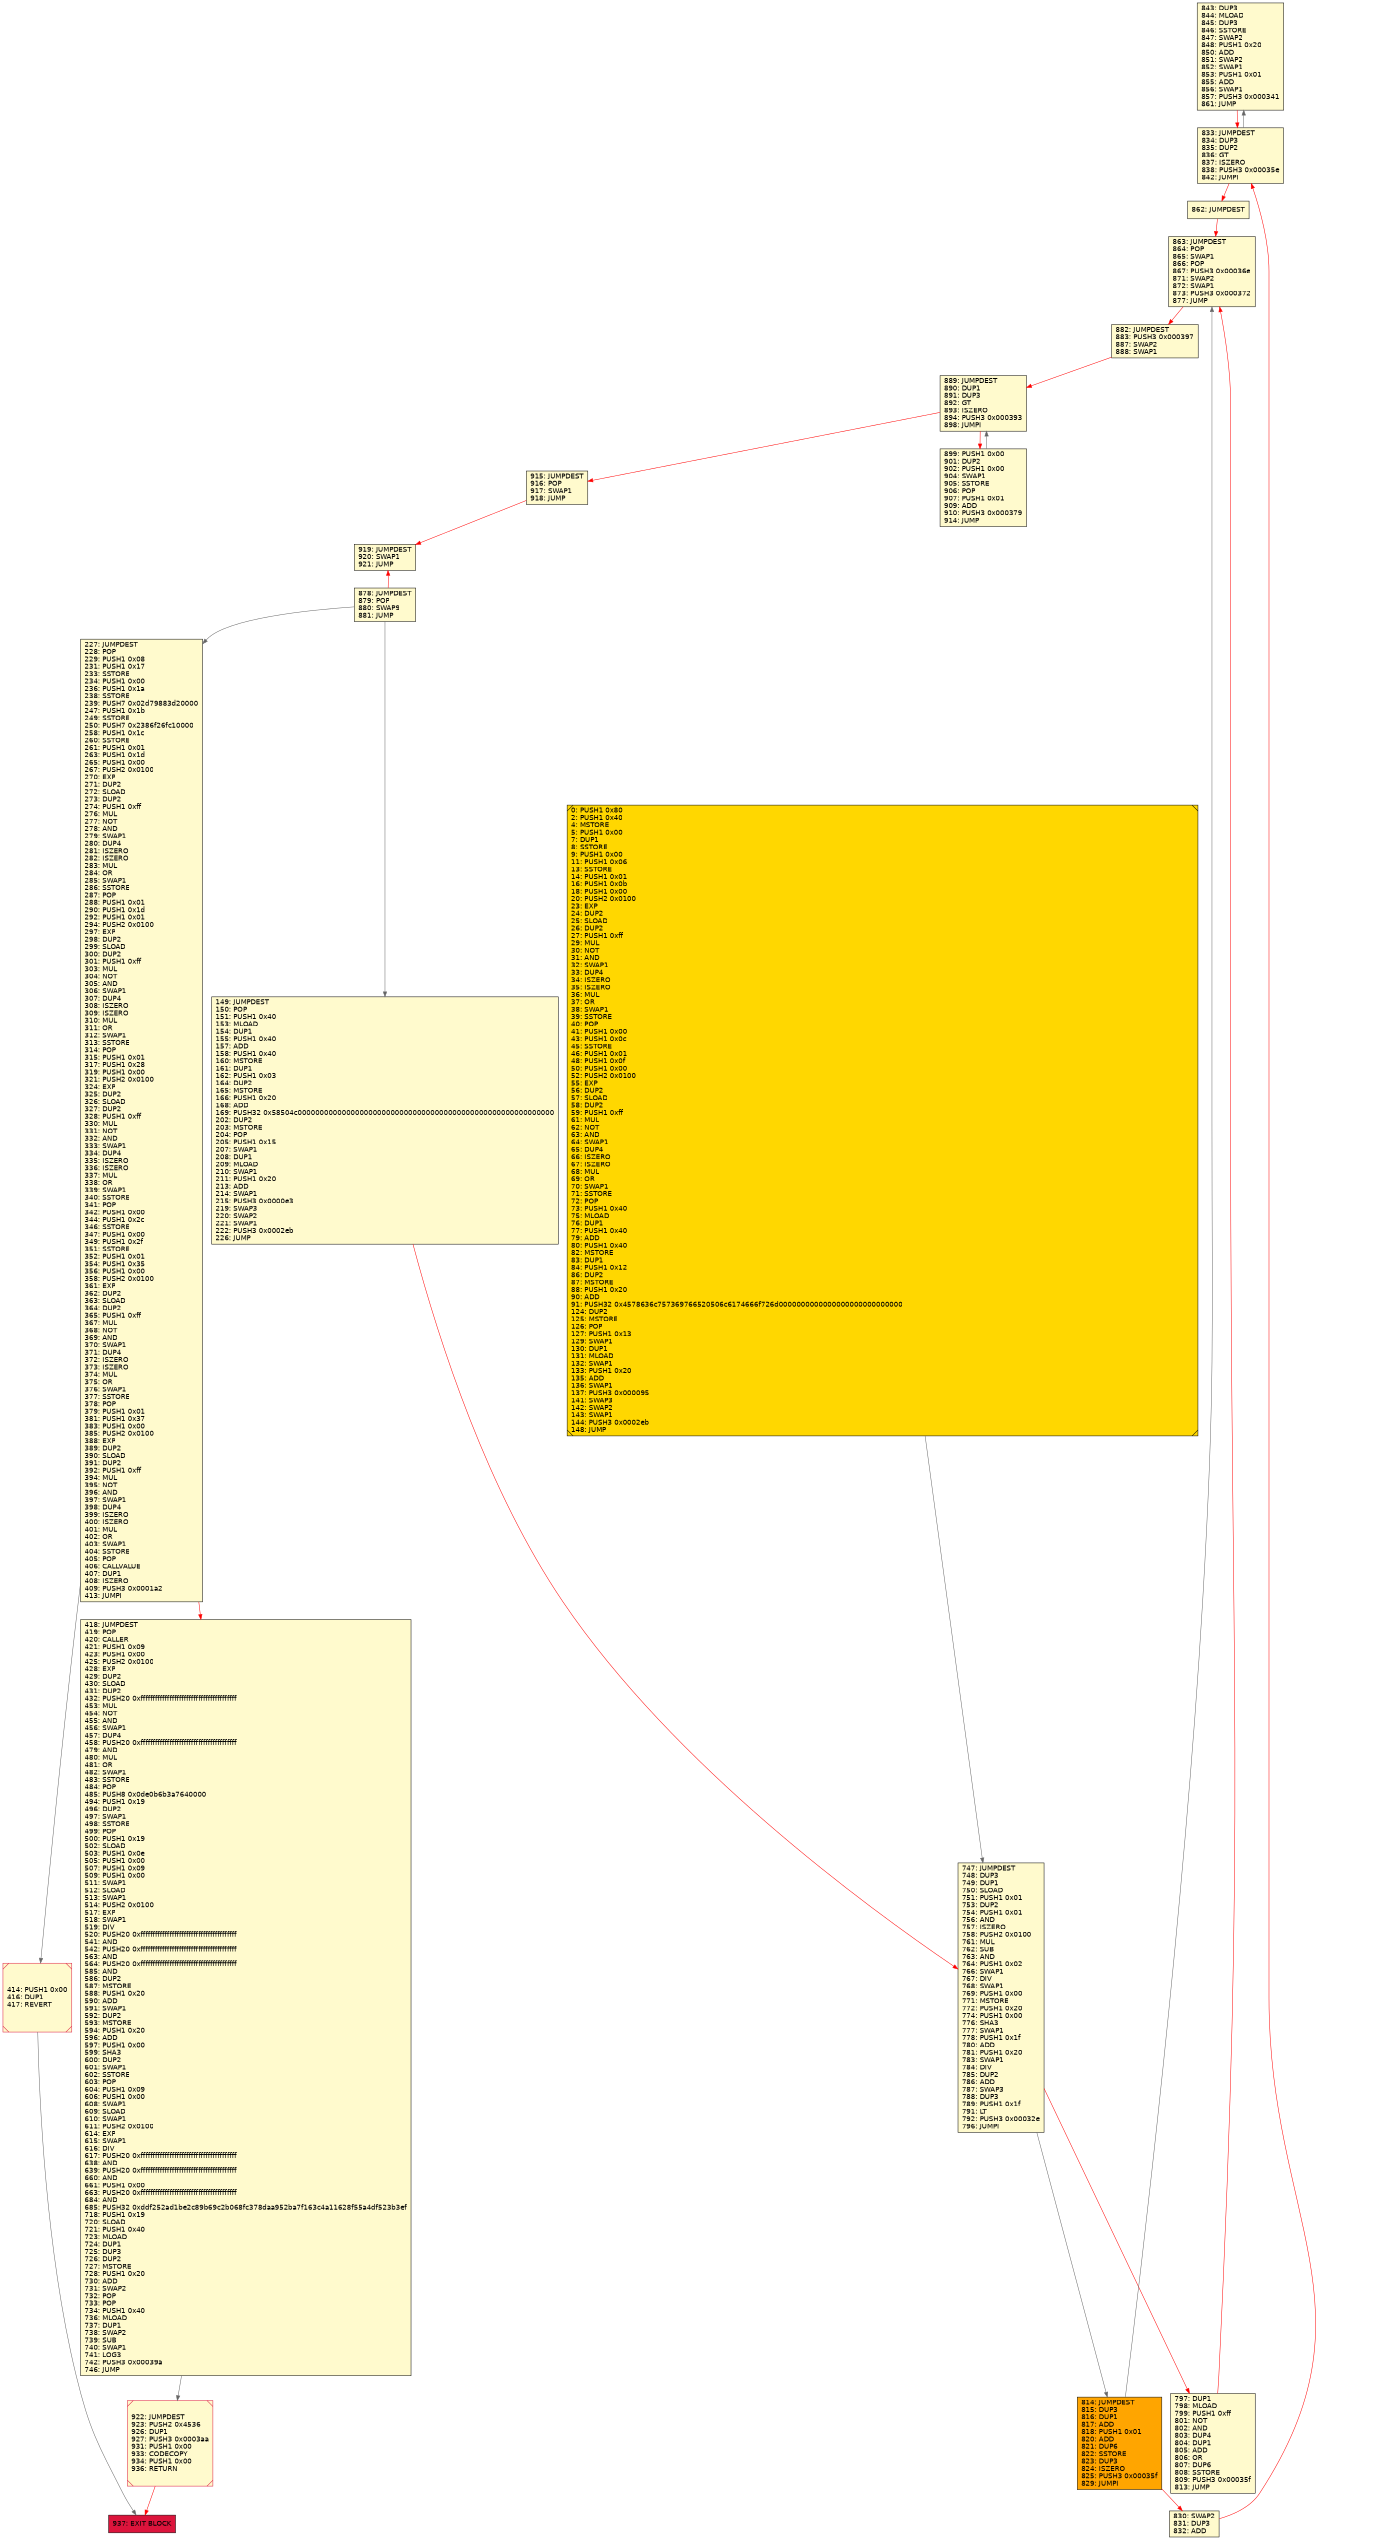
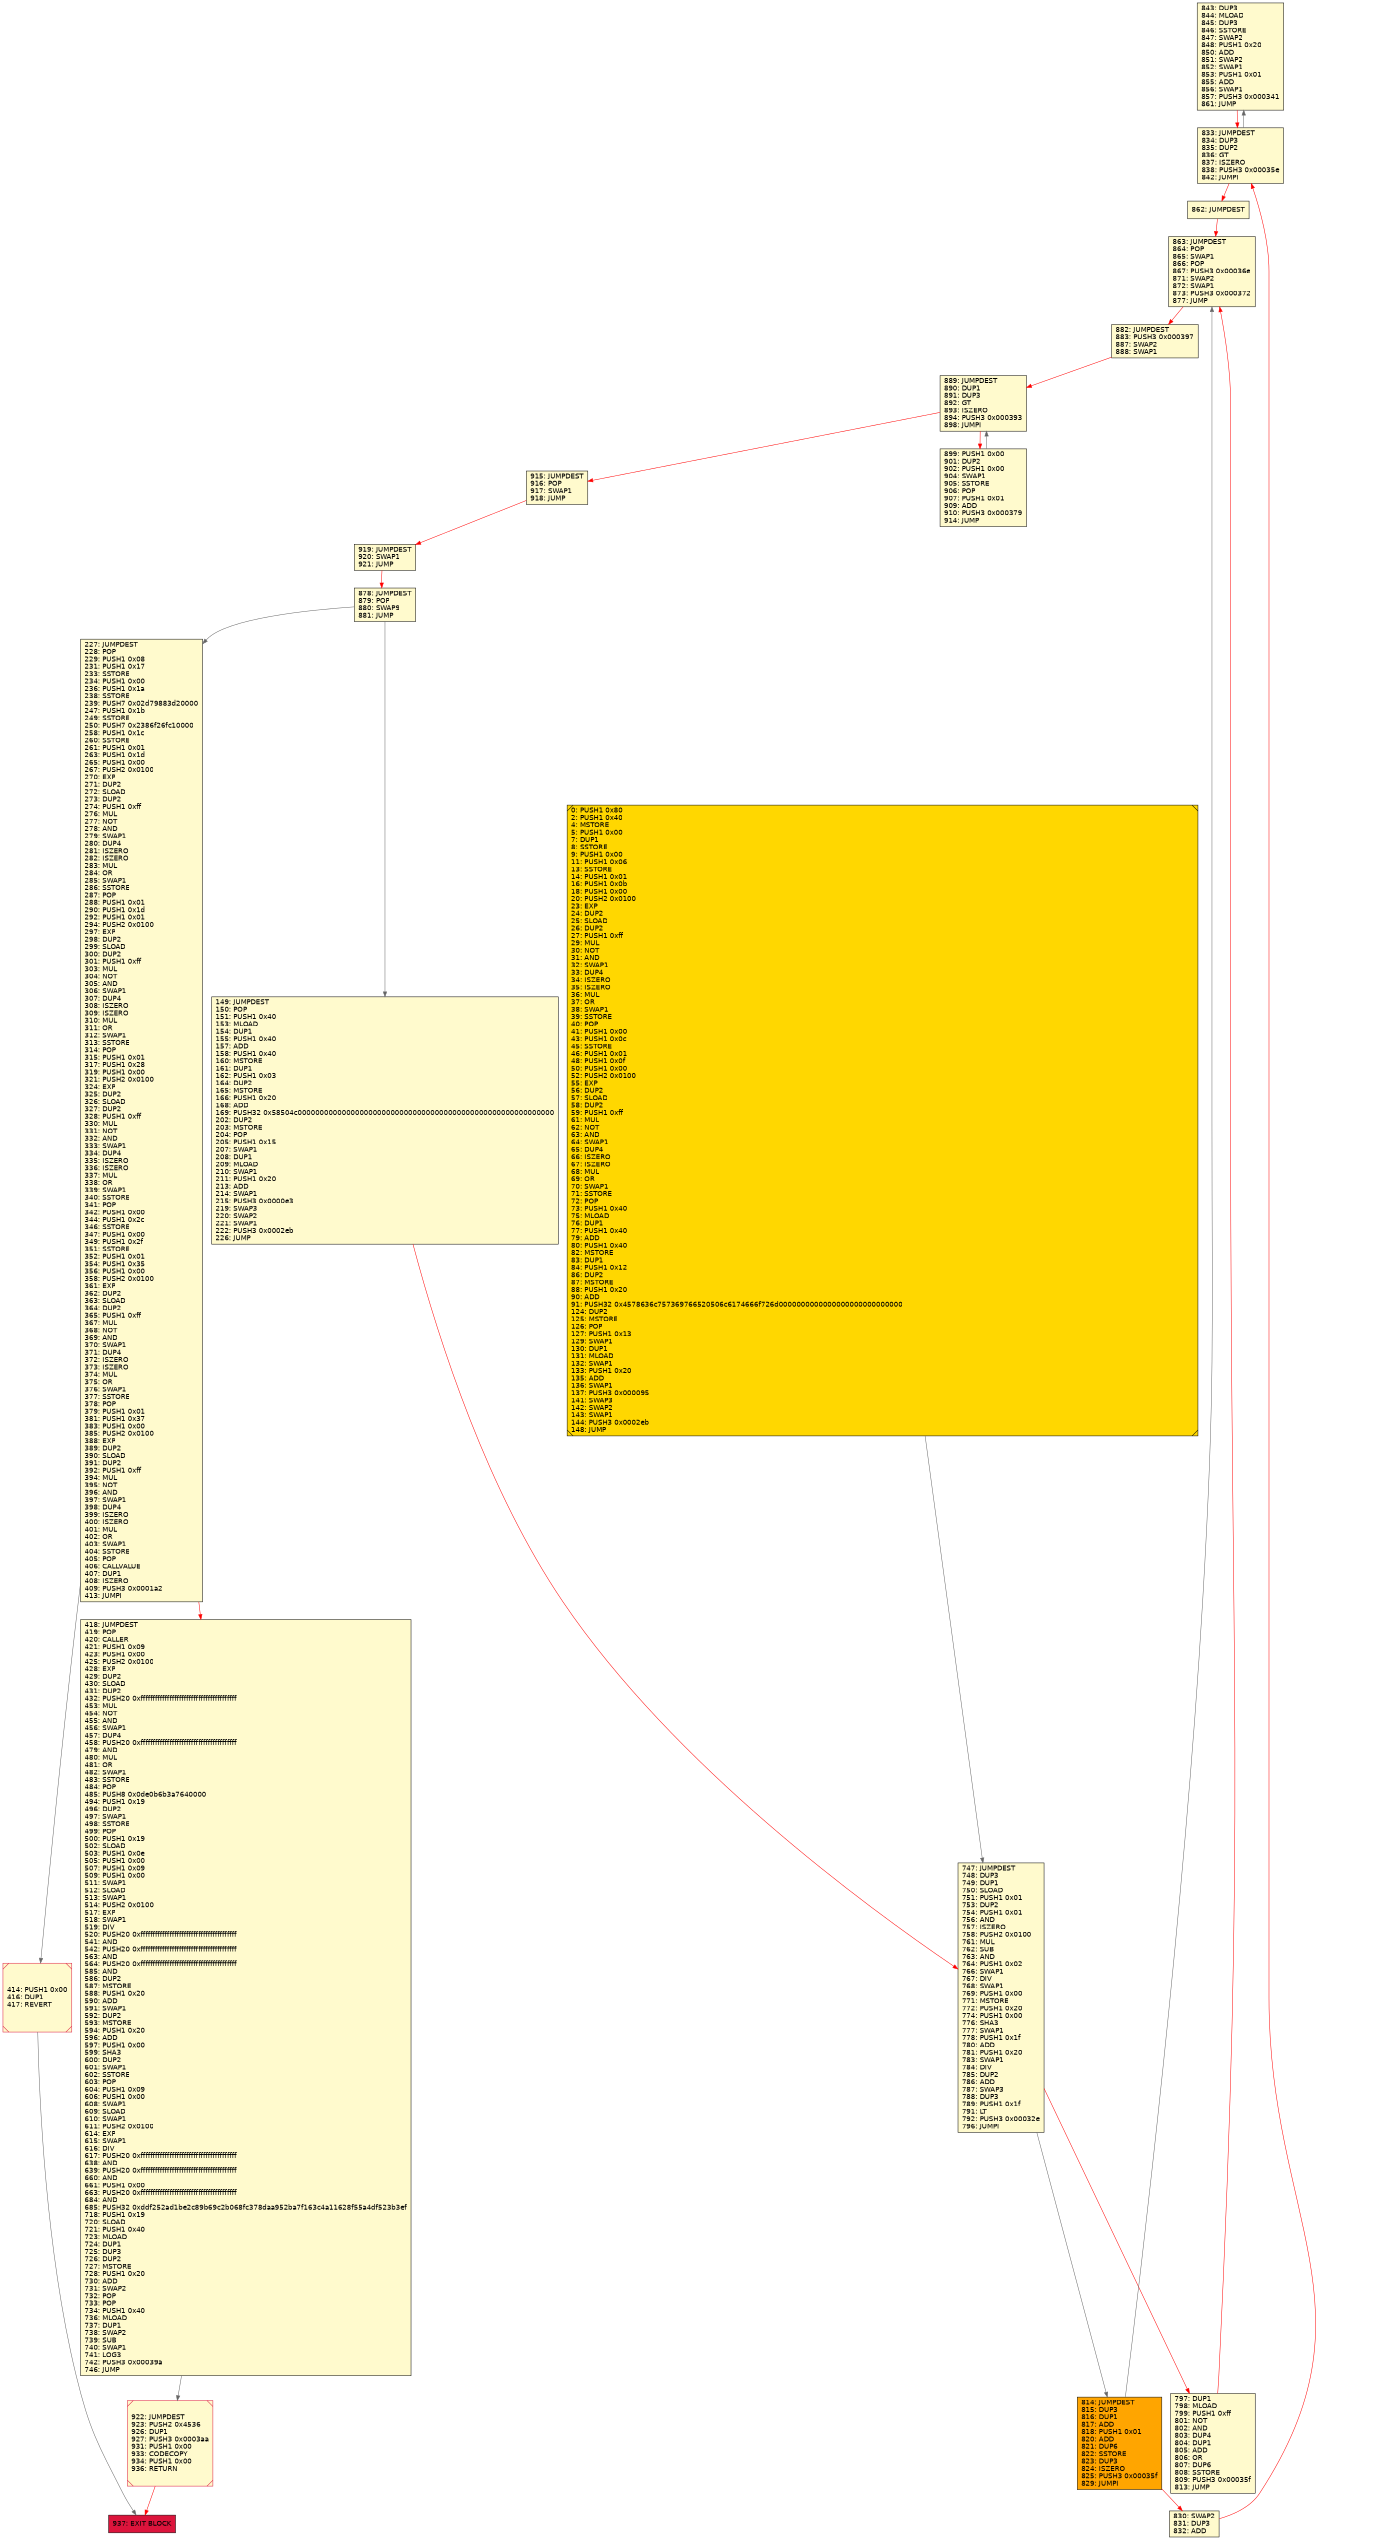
edge "878: JUMPDEST 879: POP 880: SWAP9 881: JUMP" -> "919: JUMPDEST 920: SWAP1 921: JUMP": reversed
